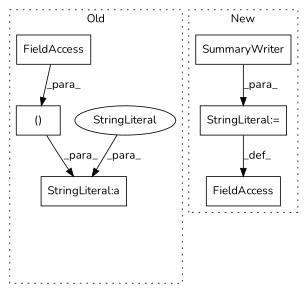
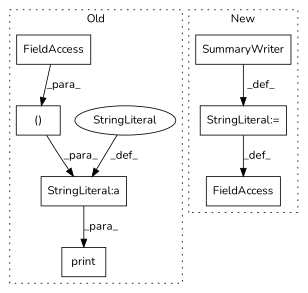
edge "SummaryWriter" -> "StringLiteral:=": label "_para_" -> "_def_"
edge "StringLiteral" -> "StringLiteral:a": label "_para_" -> "_def_"
node "print": added
